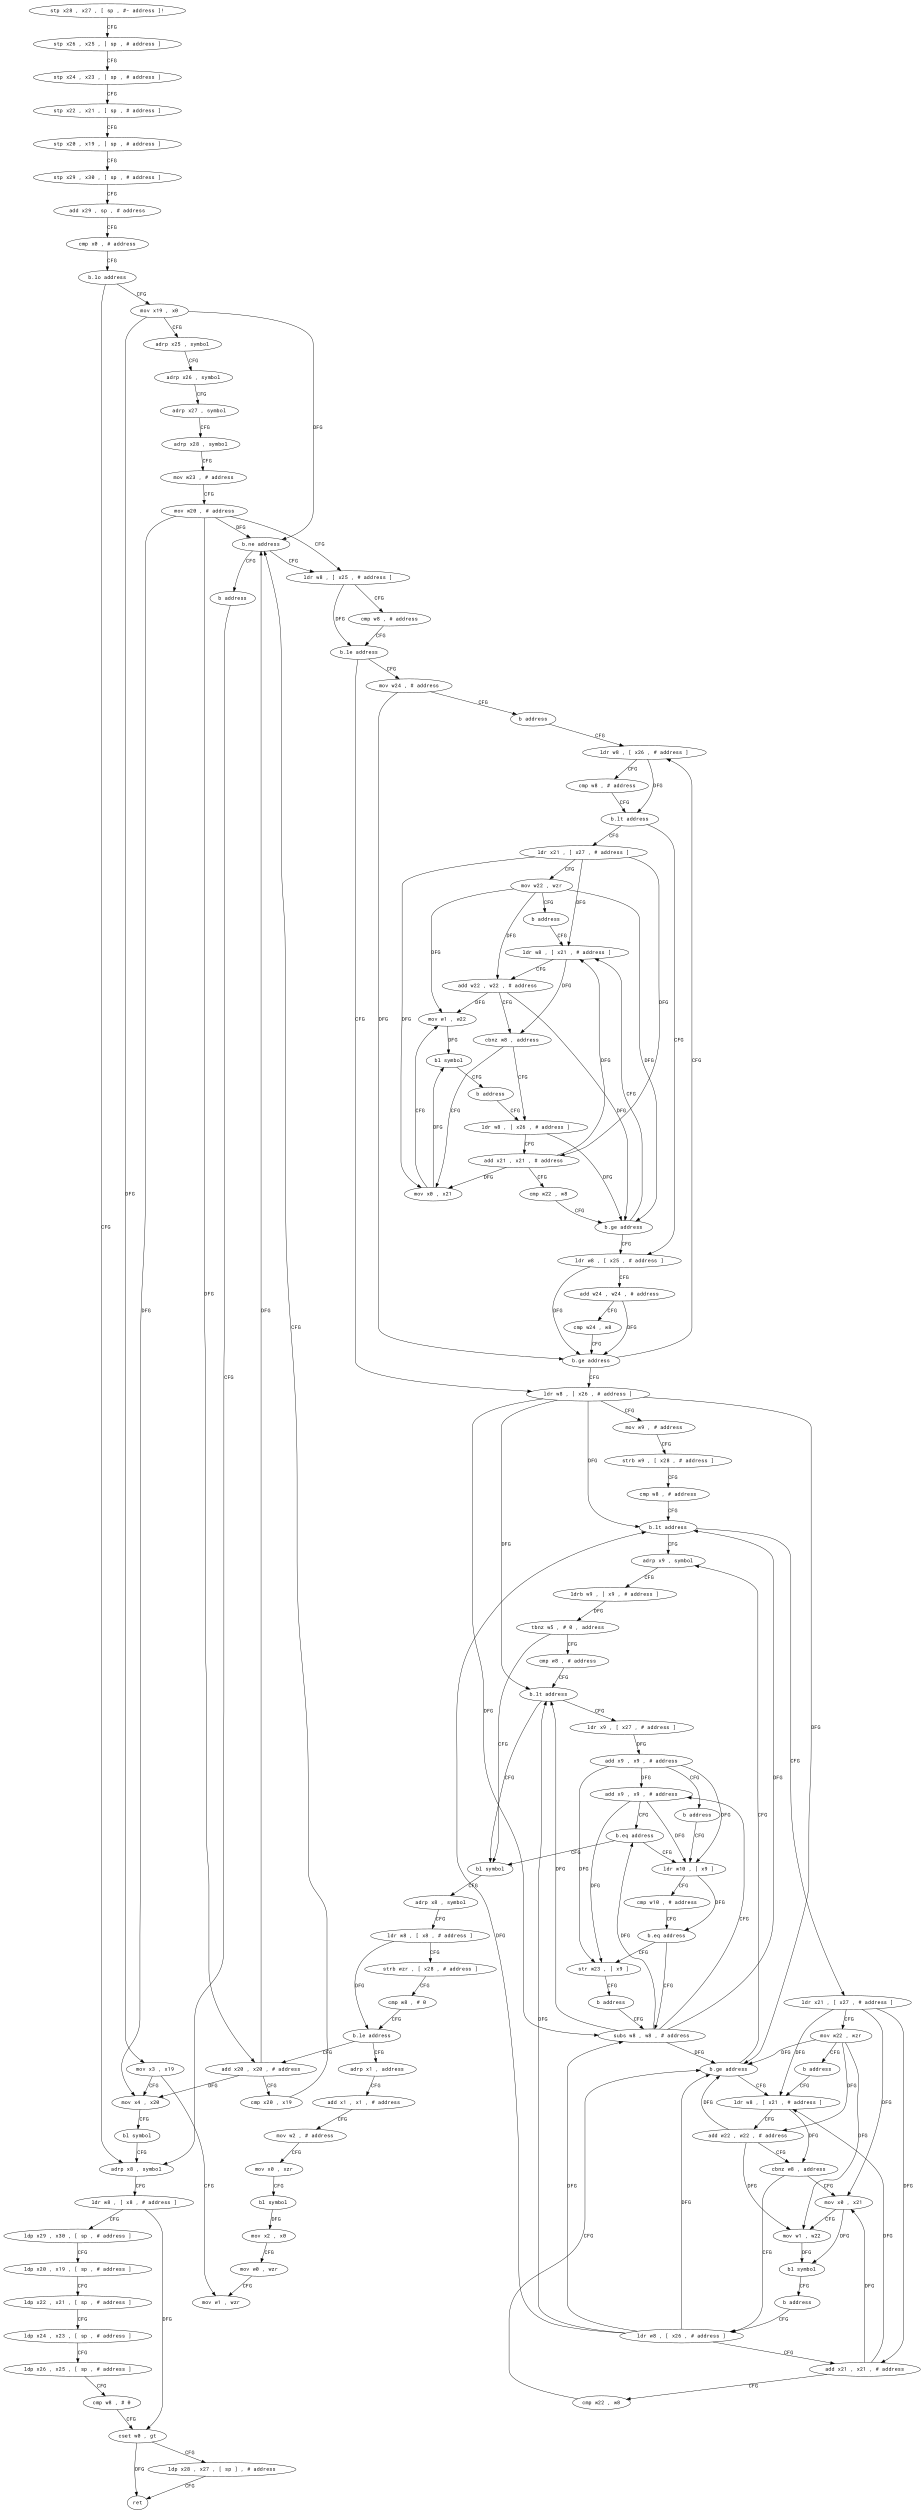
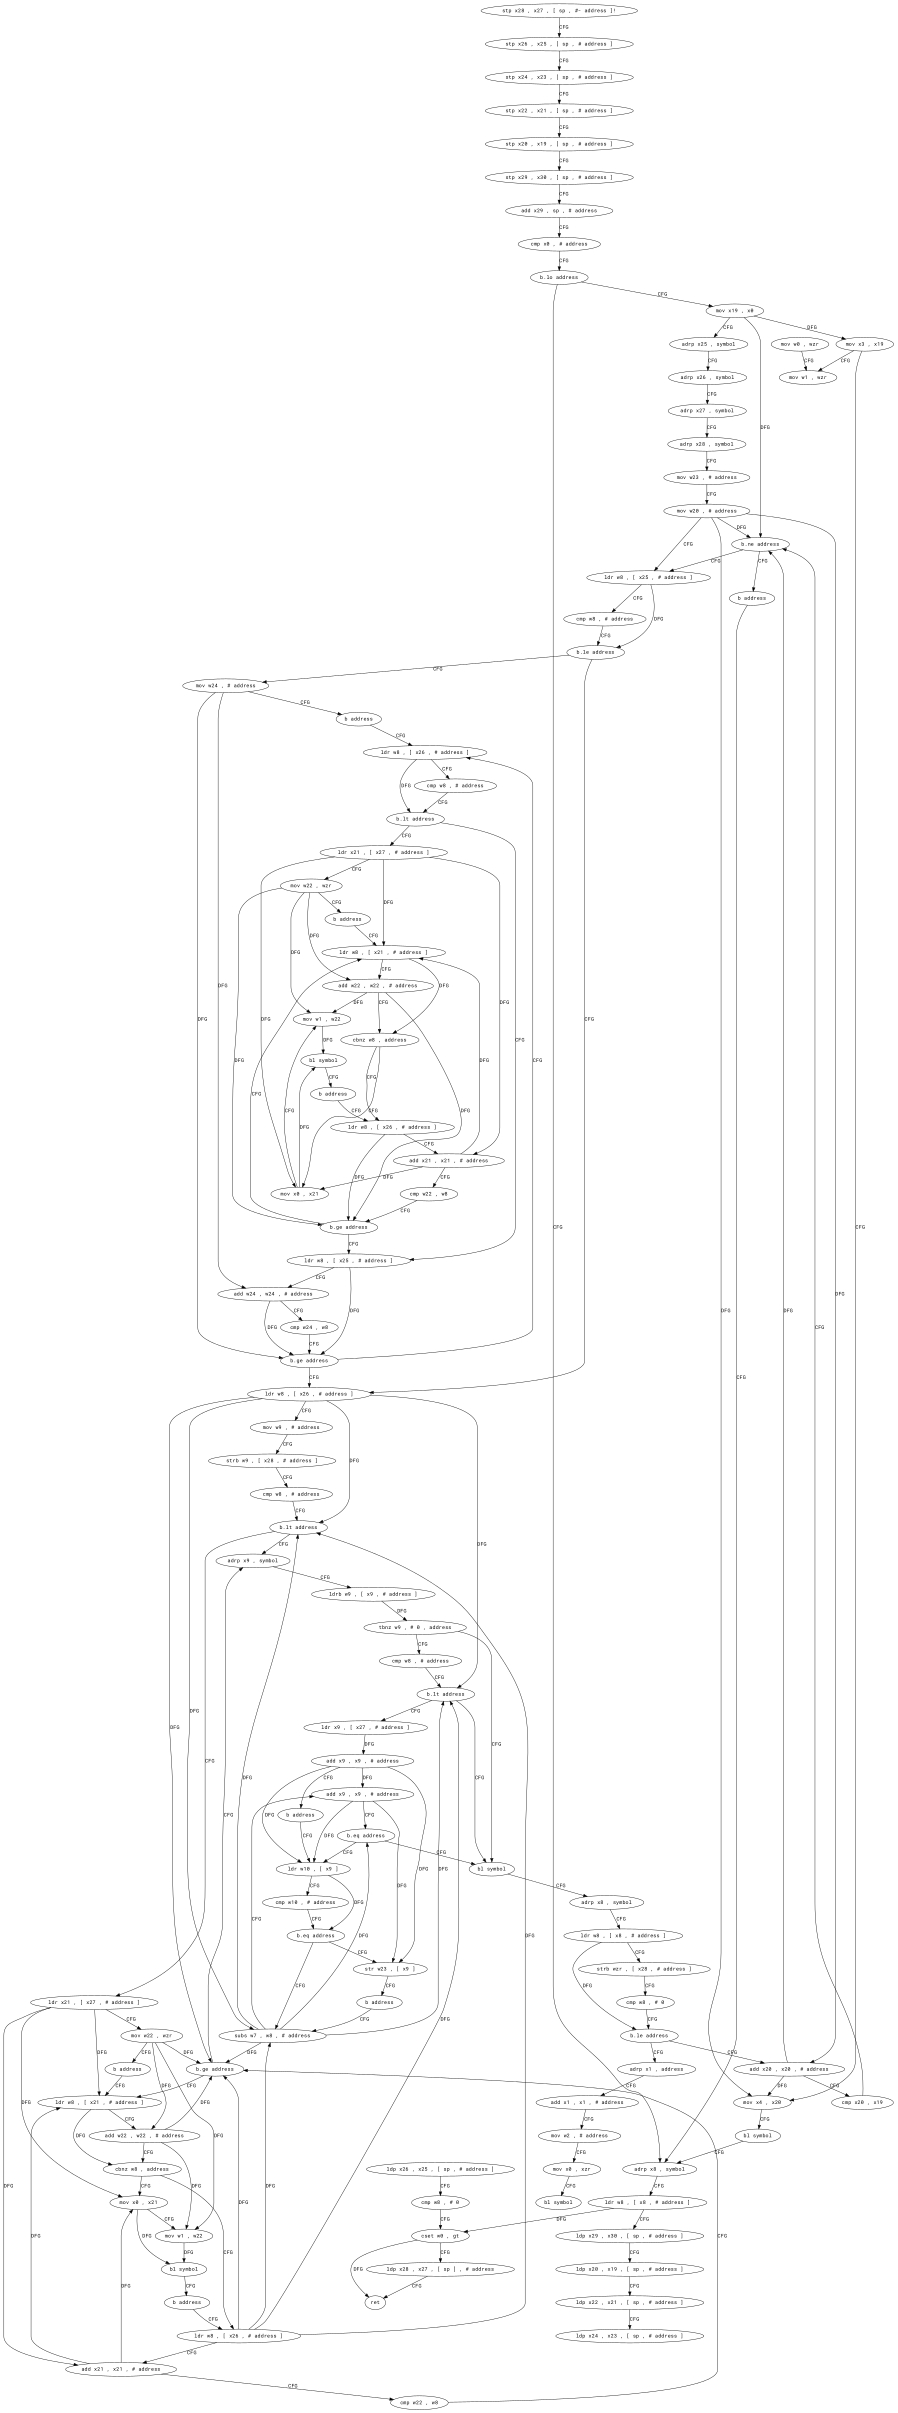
edge "mov w24 , # address" -> "add w24 , w24 , # address": added, label "DFG"
node "tbnz w5 , # 0 , address": label "tbnz w5 , # 0 , address" -> "tbnz w9 , # 0 , address"
node "subs w8 , w8 , # address": label "subs w8 , w8 , # address" -> "subs w7 , w8 , # address"
node "mov x2 , x0": removed
edge "ldp x24 , x23 , [ sp , # address ]" -> "ldp x26 , x25 , [ sp , # address ]": removed, label "CFG"
